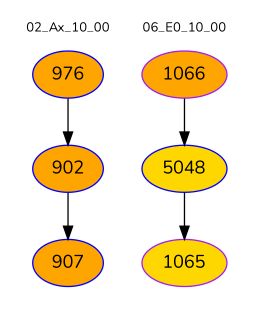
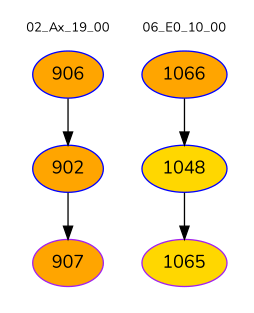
cluster "02_Ax_10_00": label "02_Ax_10_00" -> "02_Ax_19_00"
node "976": label "976" -> "906"
node "1066": color purple -> blue
node "5048": label "5048" -> "1048"
node "907": color blue -> purple
